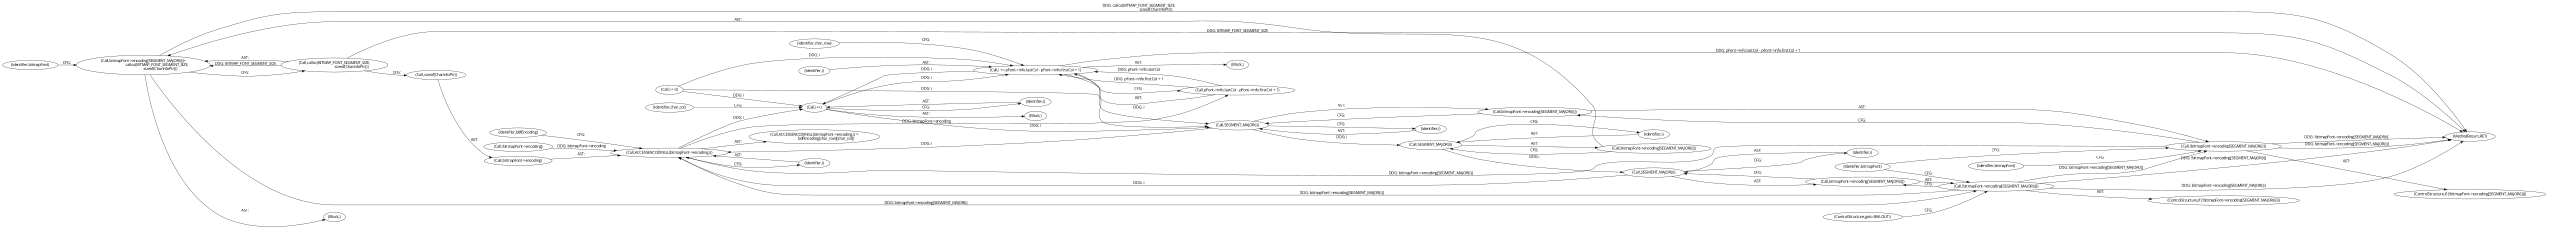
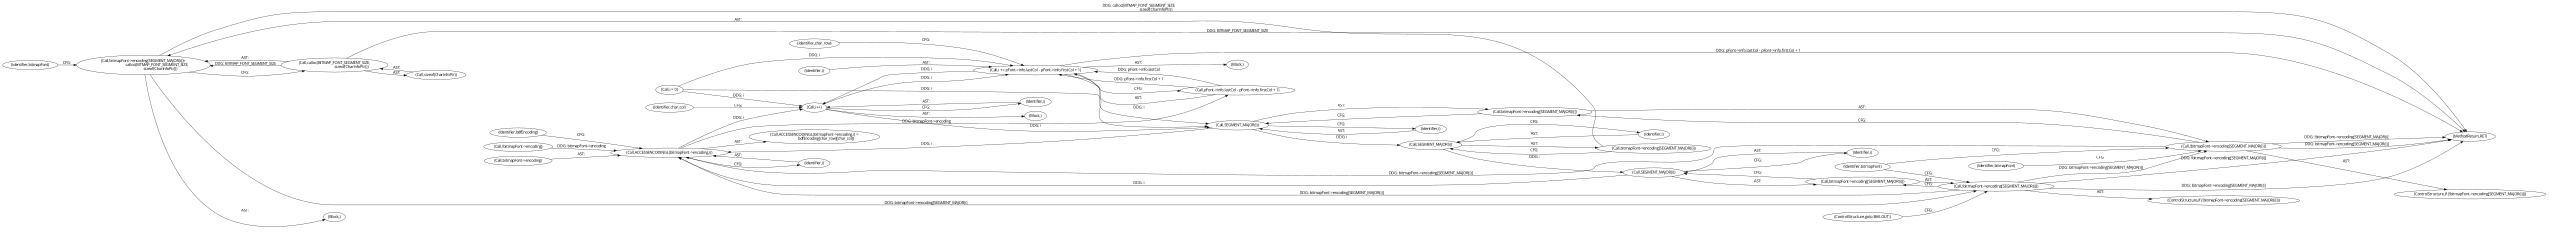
edge "(Call,calloc(BITMAP_FONT_SEGMENT_SIZE, sizeof(CharInfoPtr)))" -> "(Call,sizeof(CharInfoPtr))": label "CFG: " -> "AST: "
edge "(Call,sizeof(CharInfoPtr))" -> "(Call,bitmapFont->encoding)": now "(Call,sizeof(CharInfoPtr))" -> "(Call,calloc(BITMAP_FONT_SEGMENT_SIZE, sizeof(CharInfoPtr)))"
